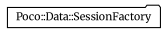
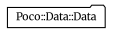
node "Poco::Data::SessionFactory": label "Poco::Data::SessionFactory" -> "Poco::Data::Data"
